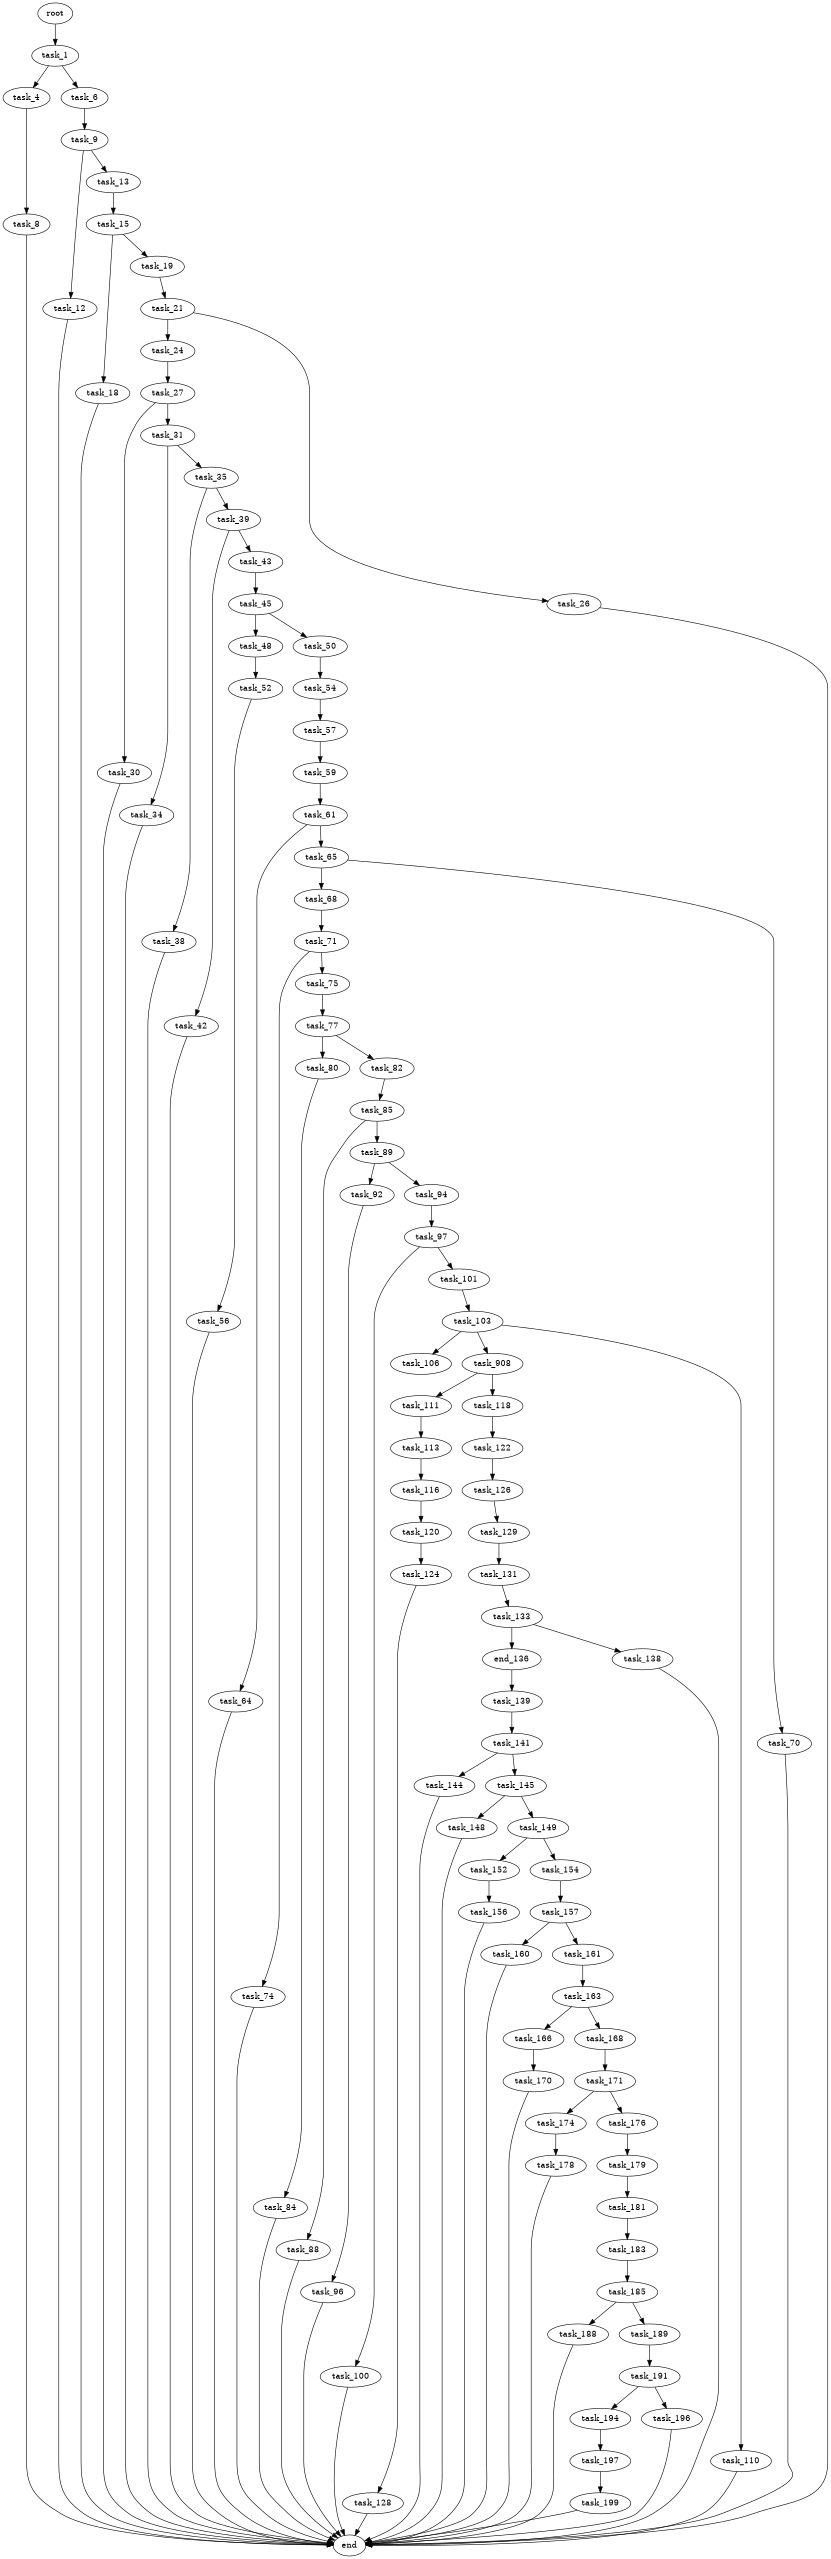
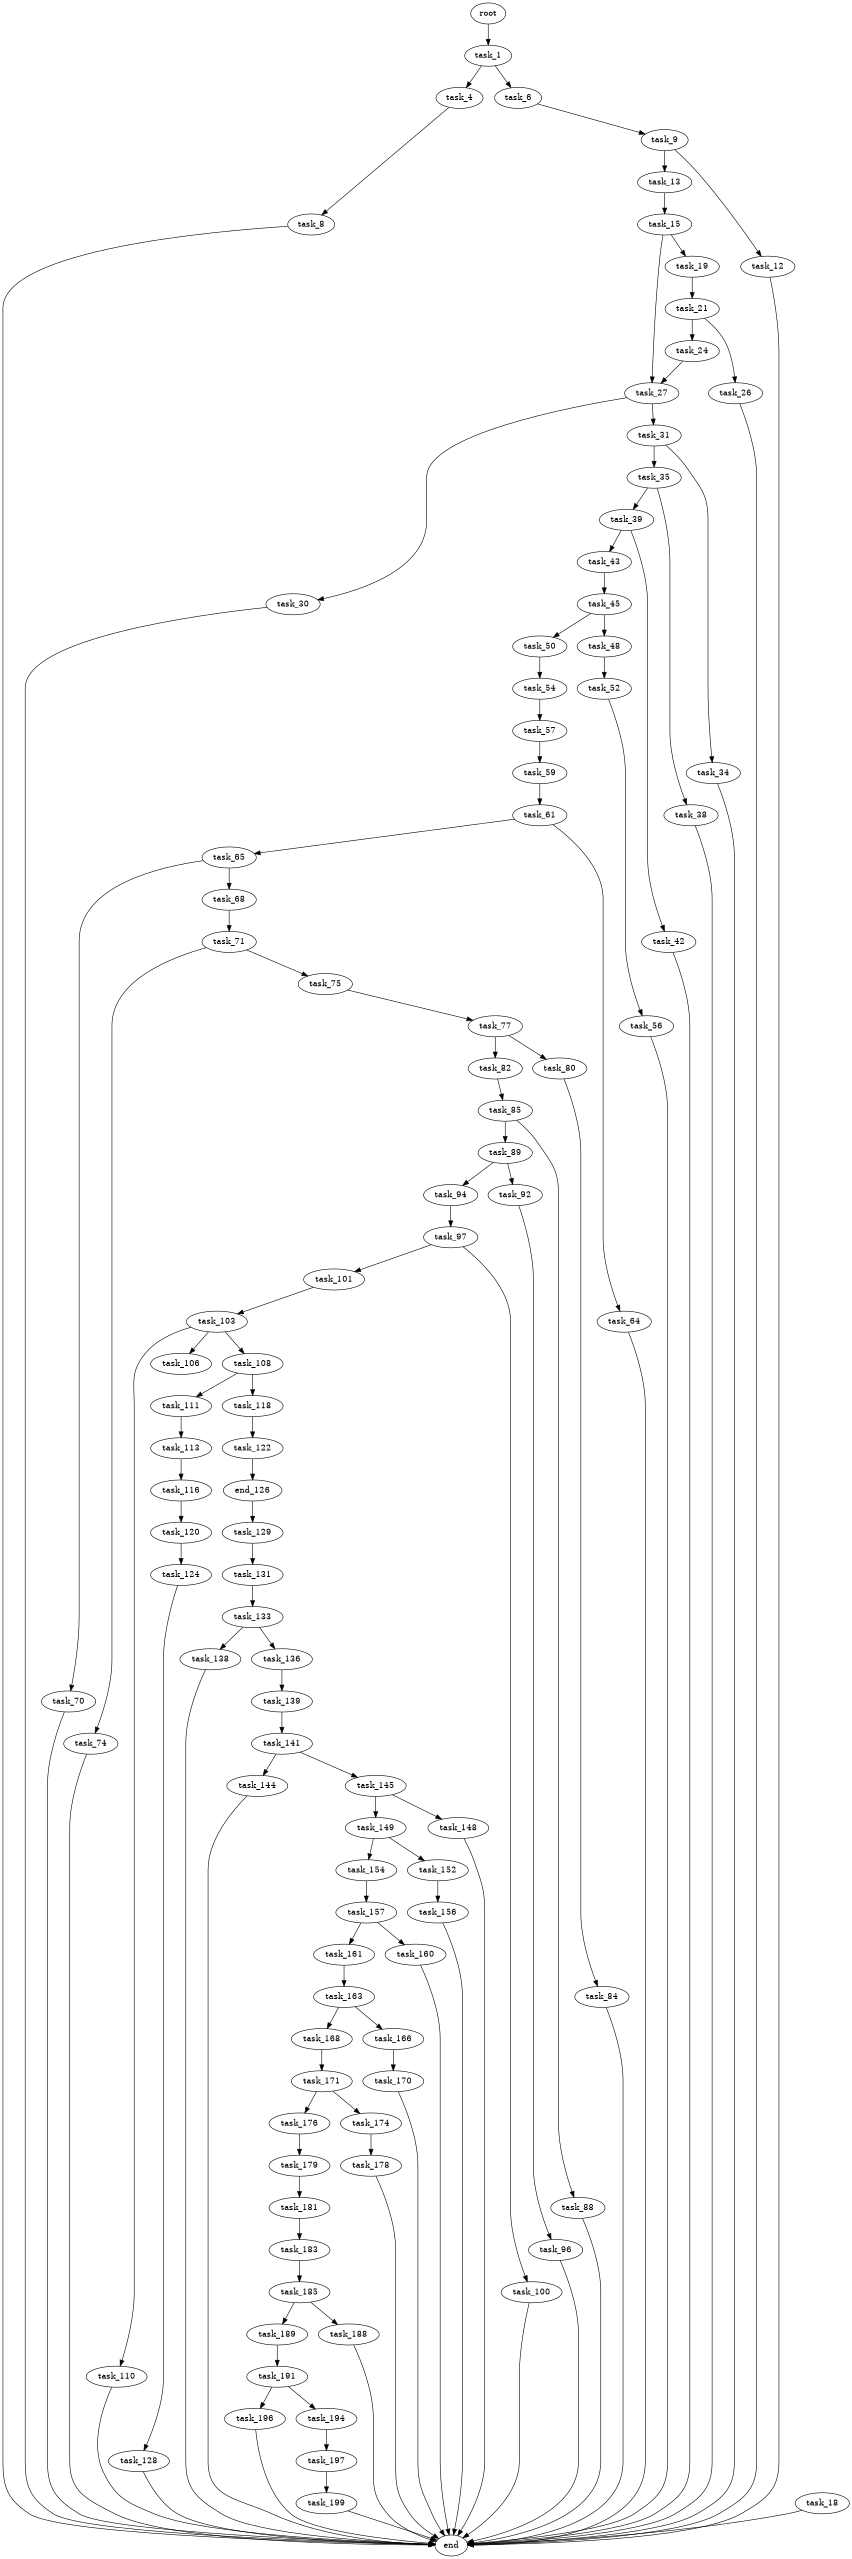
edge "task_15" -> "task_18": now "task_15" -> "task_27"
node "task_908": label "task_908" -> "task_108"
node "task_126": label "task_126" -> "end_126"
node "end_136": label "end_136" -> "task_136"
